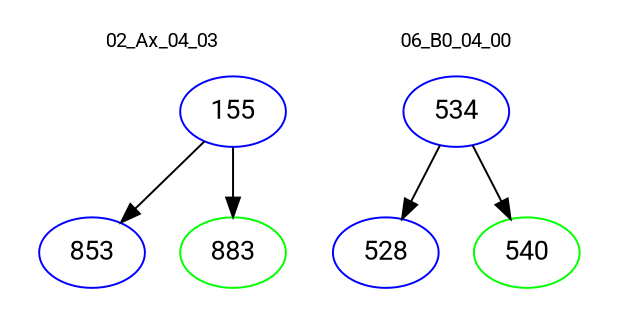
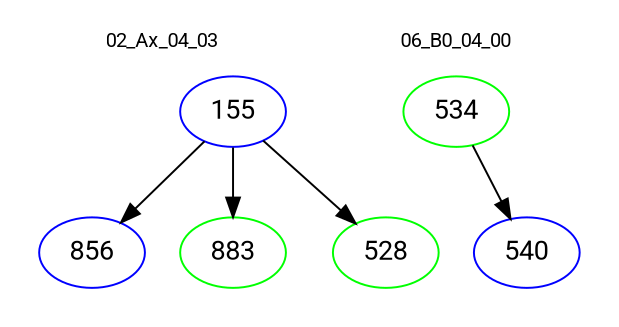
node "534": color blue -> green
edge "534" -> "528": now "155" -> "528"
node "853": label "853" -> "856"
node "528": color blue -> green
node "540": color green -> blue
